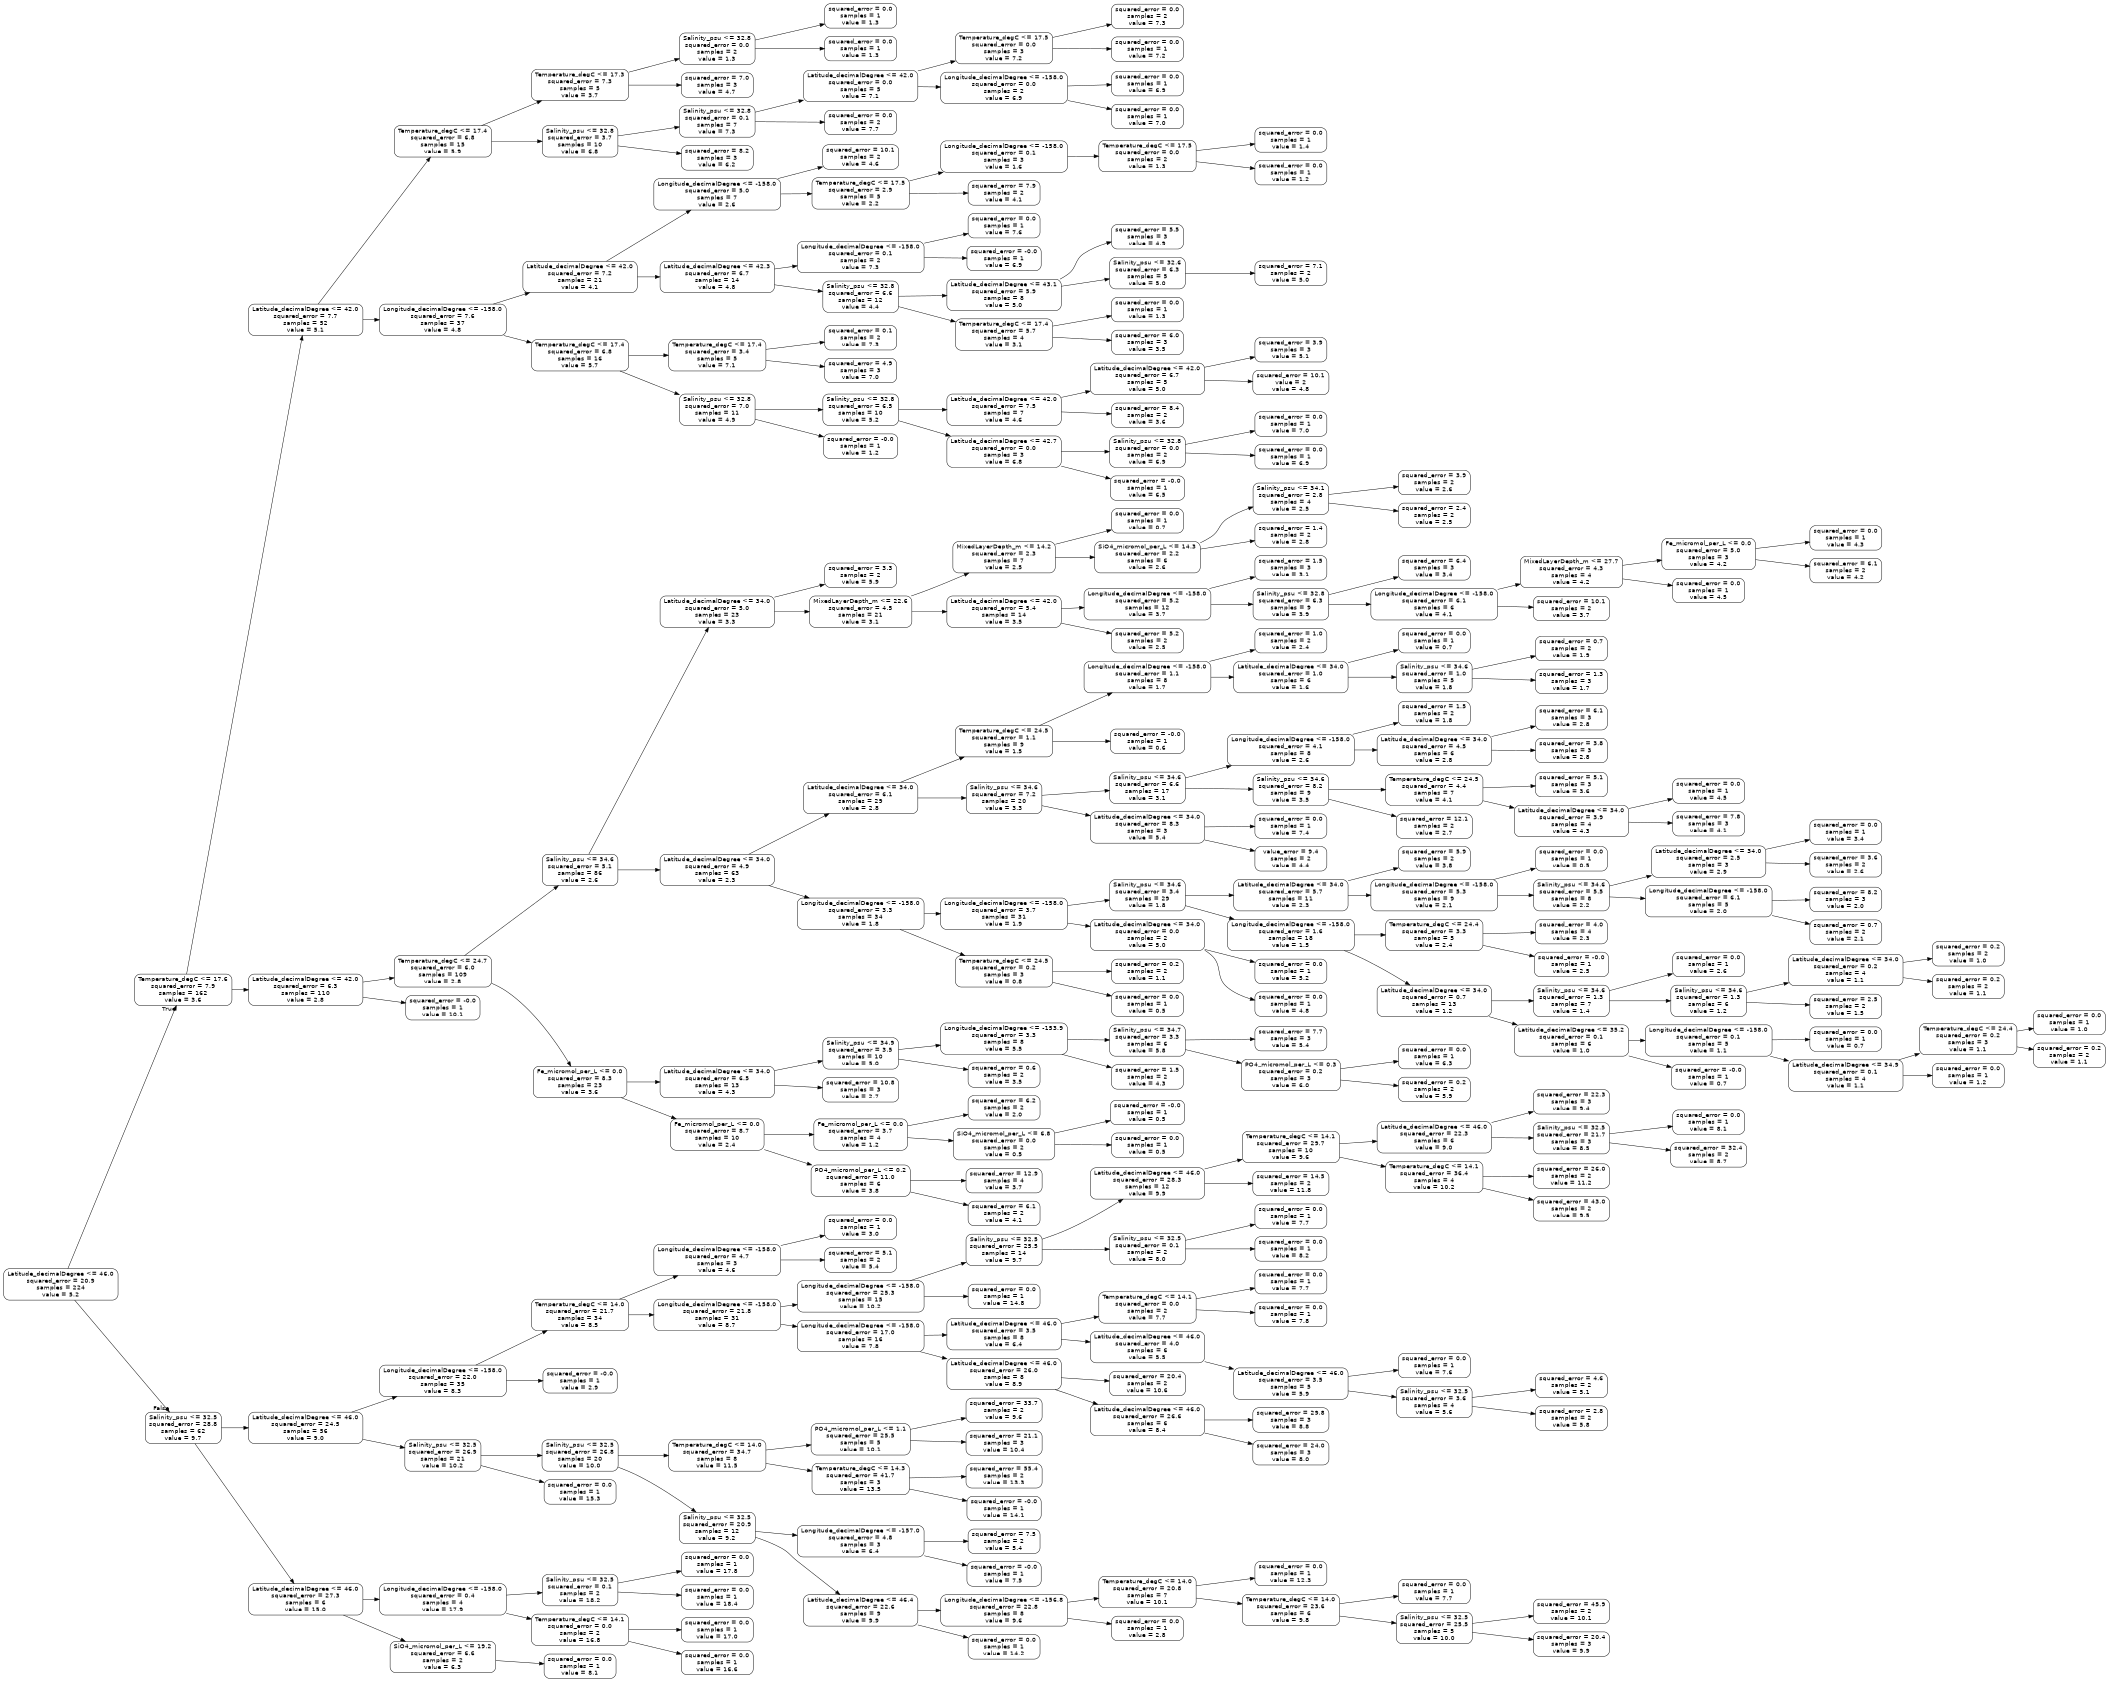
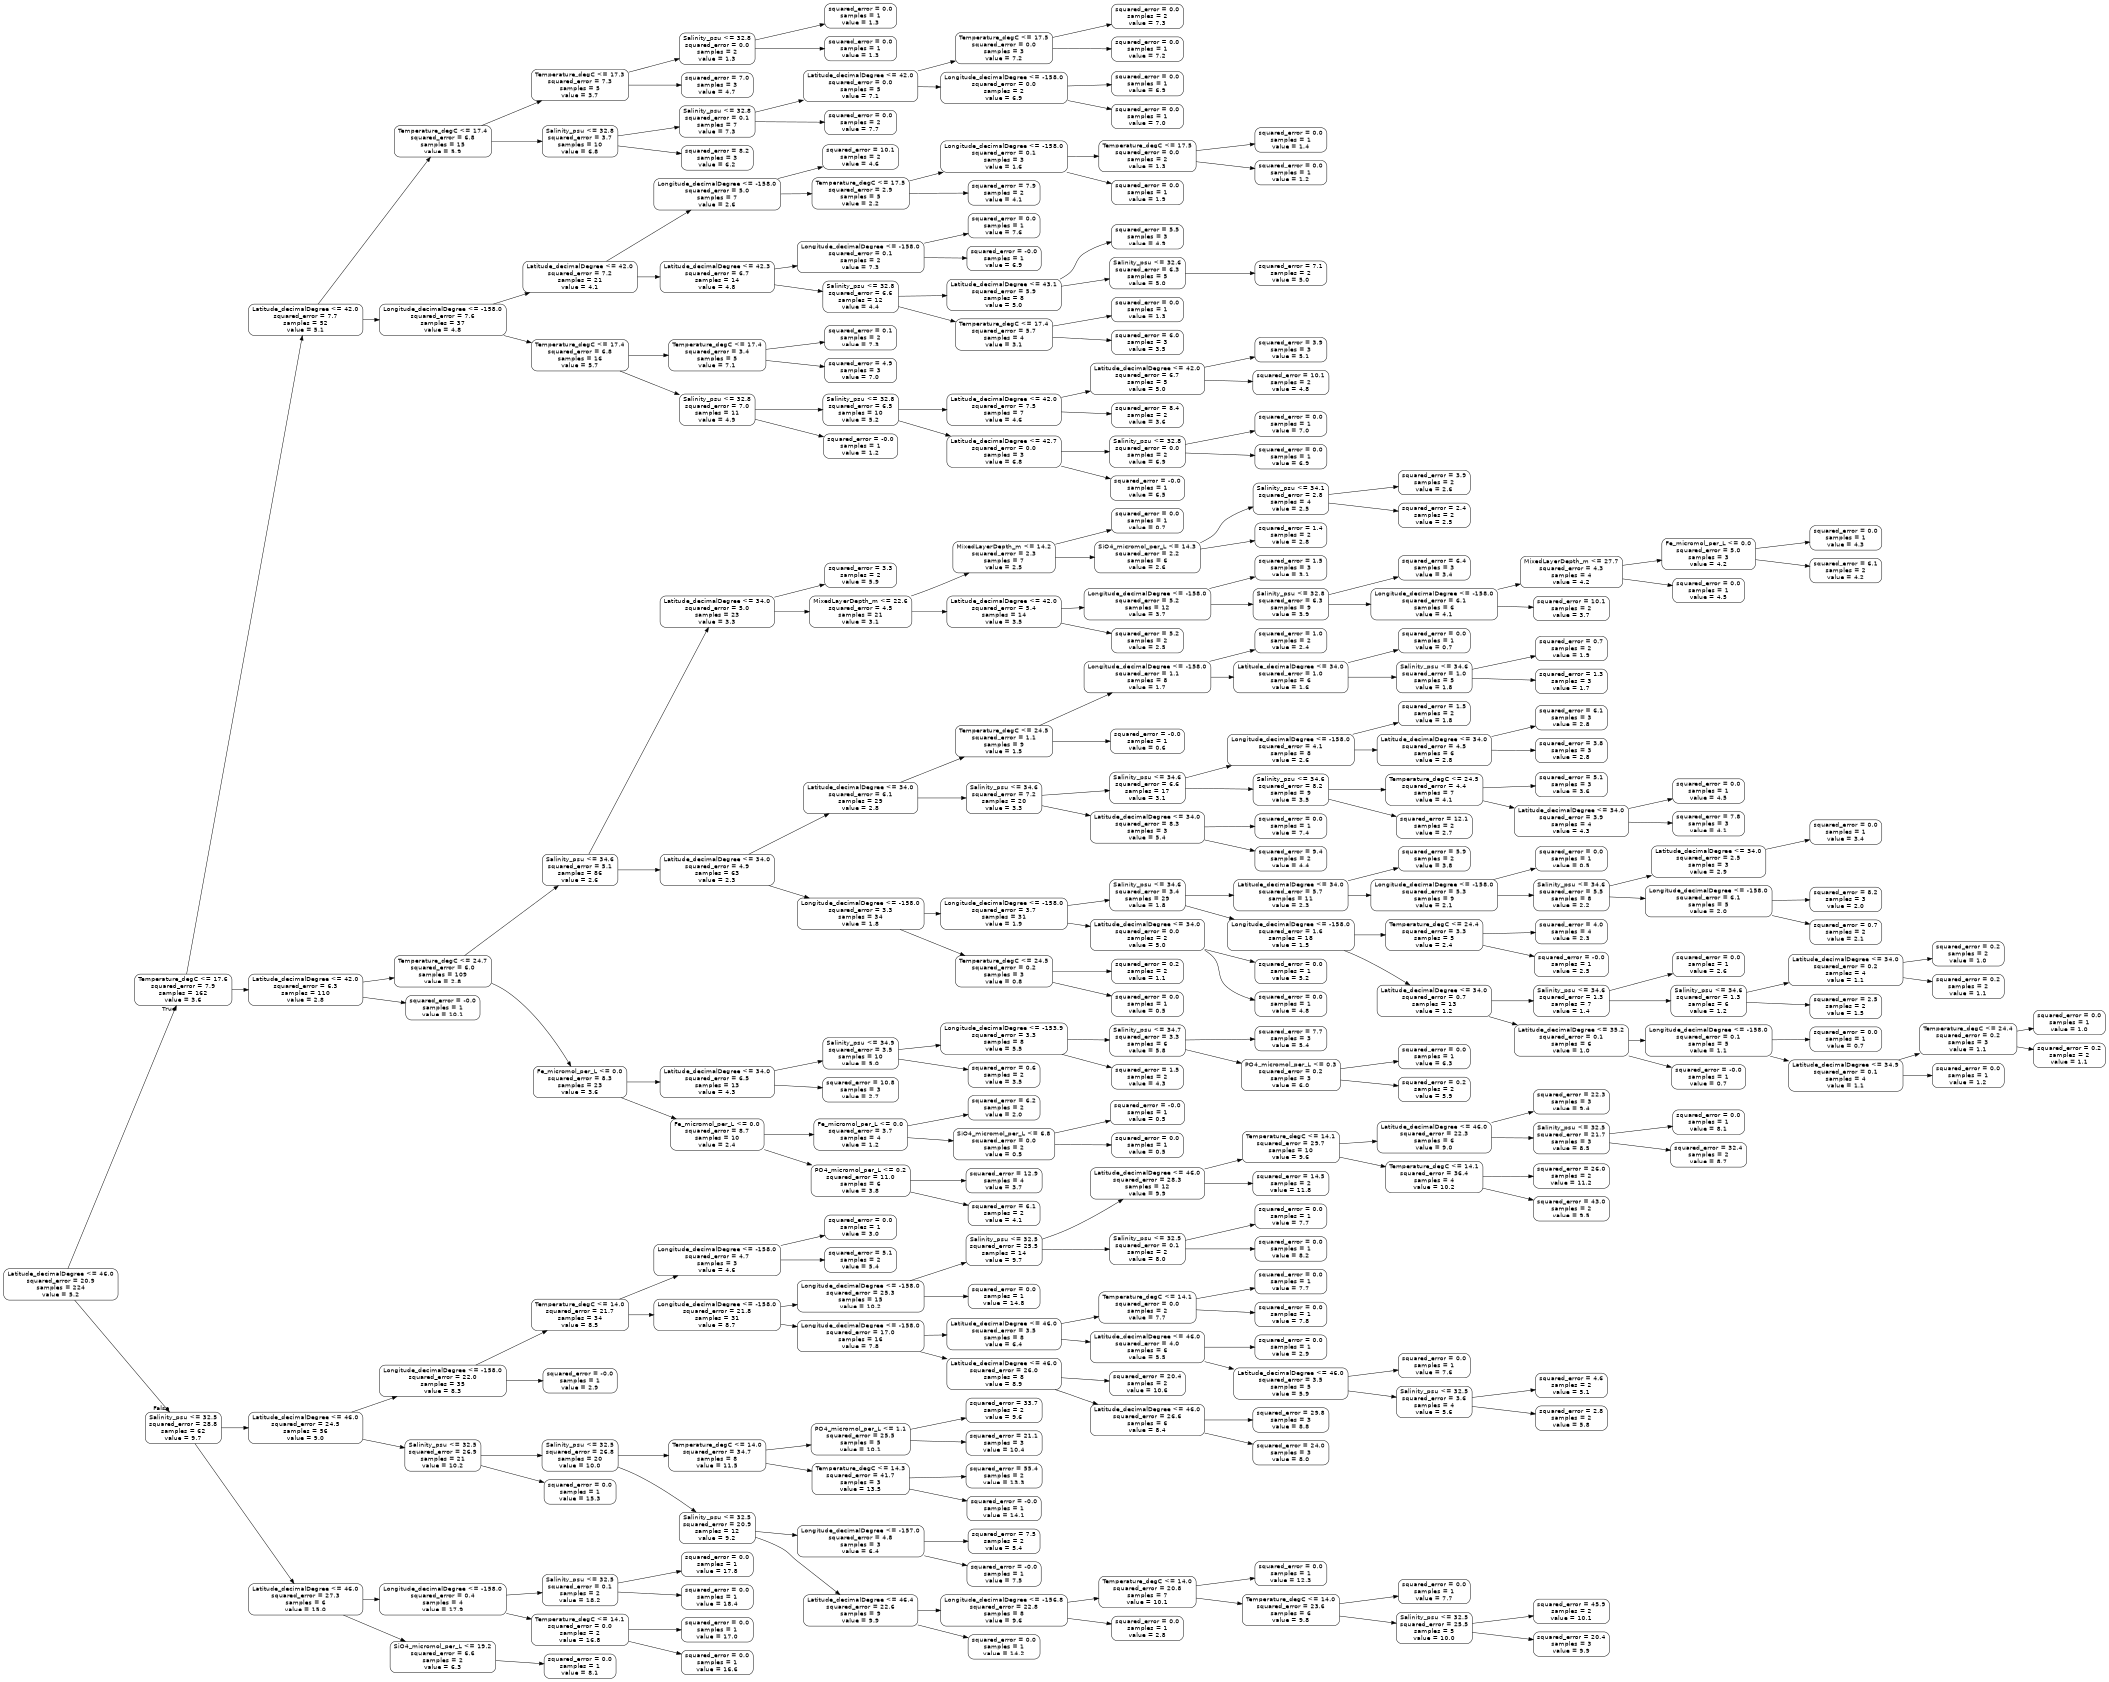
node "squared_error = 0.0 samples = 1 value = 1.9": added
node "squared_error = 10.1 value = 2 value = 4.8": label "squared_error = 10.1 value = 2 value = 4.8" -> "squared_error = 10.1 samples = 2 value = 4.8"
node "value_error = 9.4 samples = 2 value = 4.4": label "value_error = 9.4 samples = 2 value = 4.4" -> "squared_error = 9.4 samples = 2 value = 4.4"
node "squared_error = 3.6 samples = 2 value = 2.6": removed
node "squared_error = 0.0 samples = 1 value = 2.9": added
